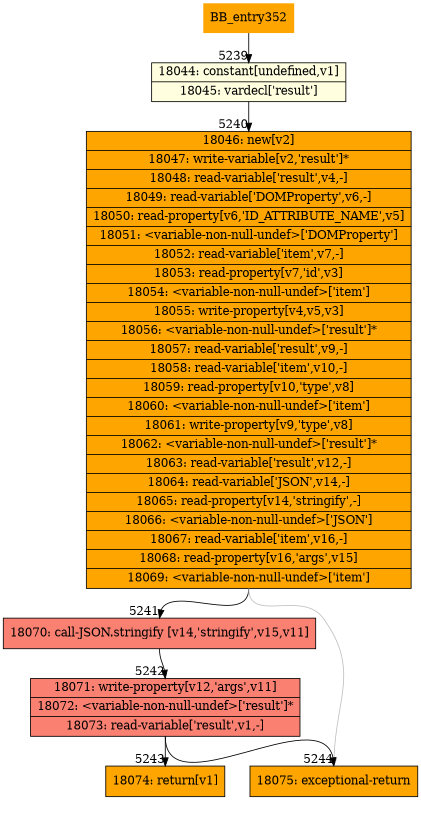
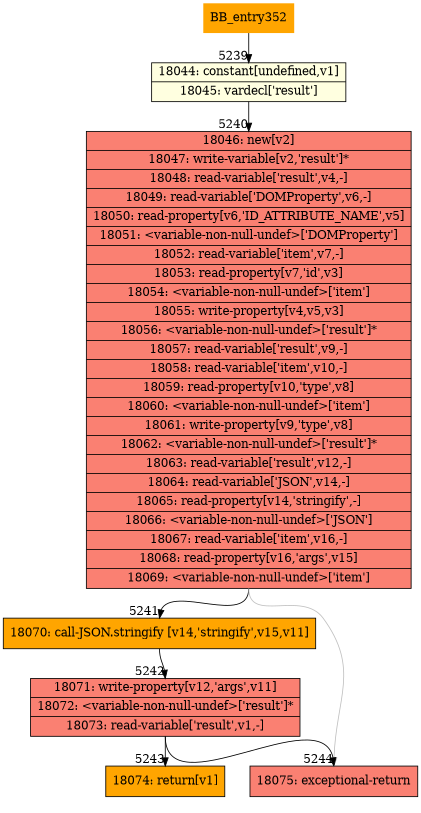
node "18046: new[v2]": fillcolor orange -> salmon
node "18070: call-JSON.stringify [v14,'stringify',v15,v11]": fillcolor salmon -> orange
node "18075: exceptional-return": fillcolor orange -> salmon
